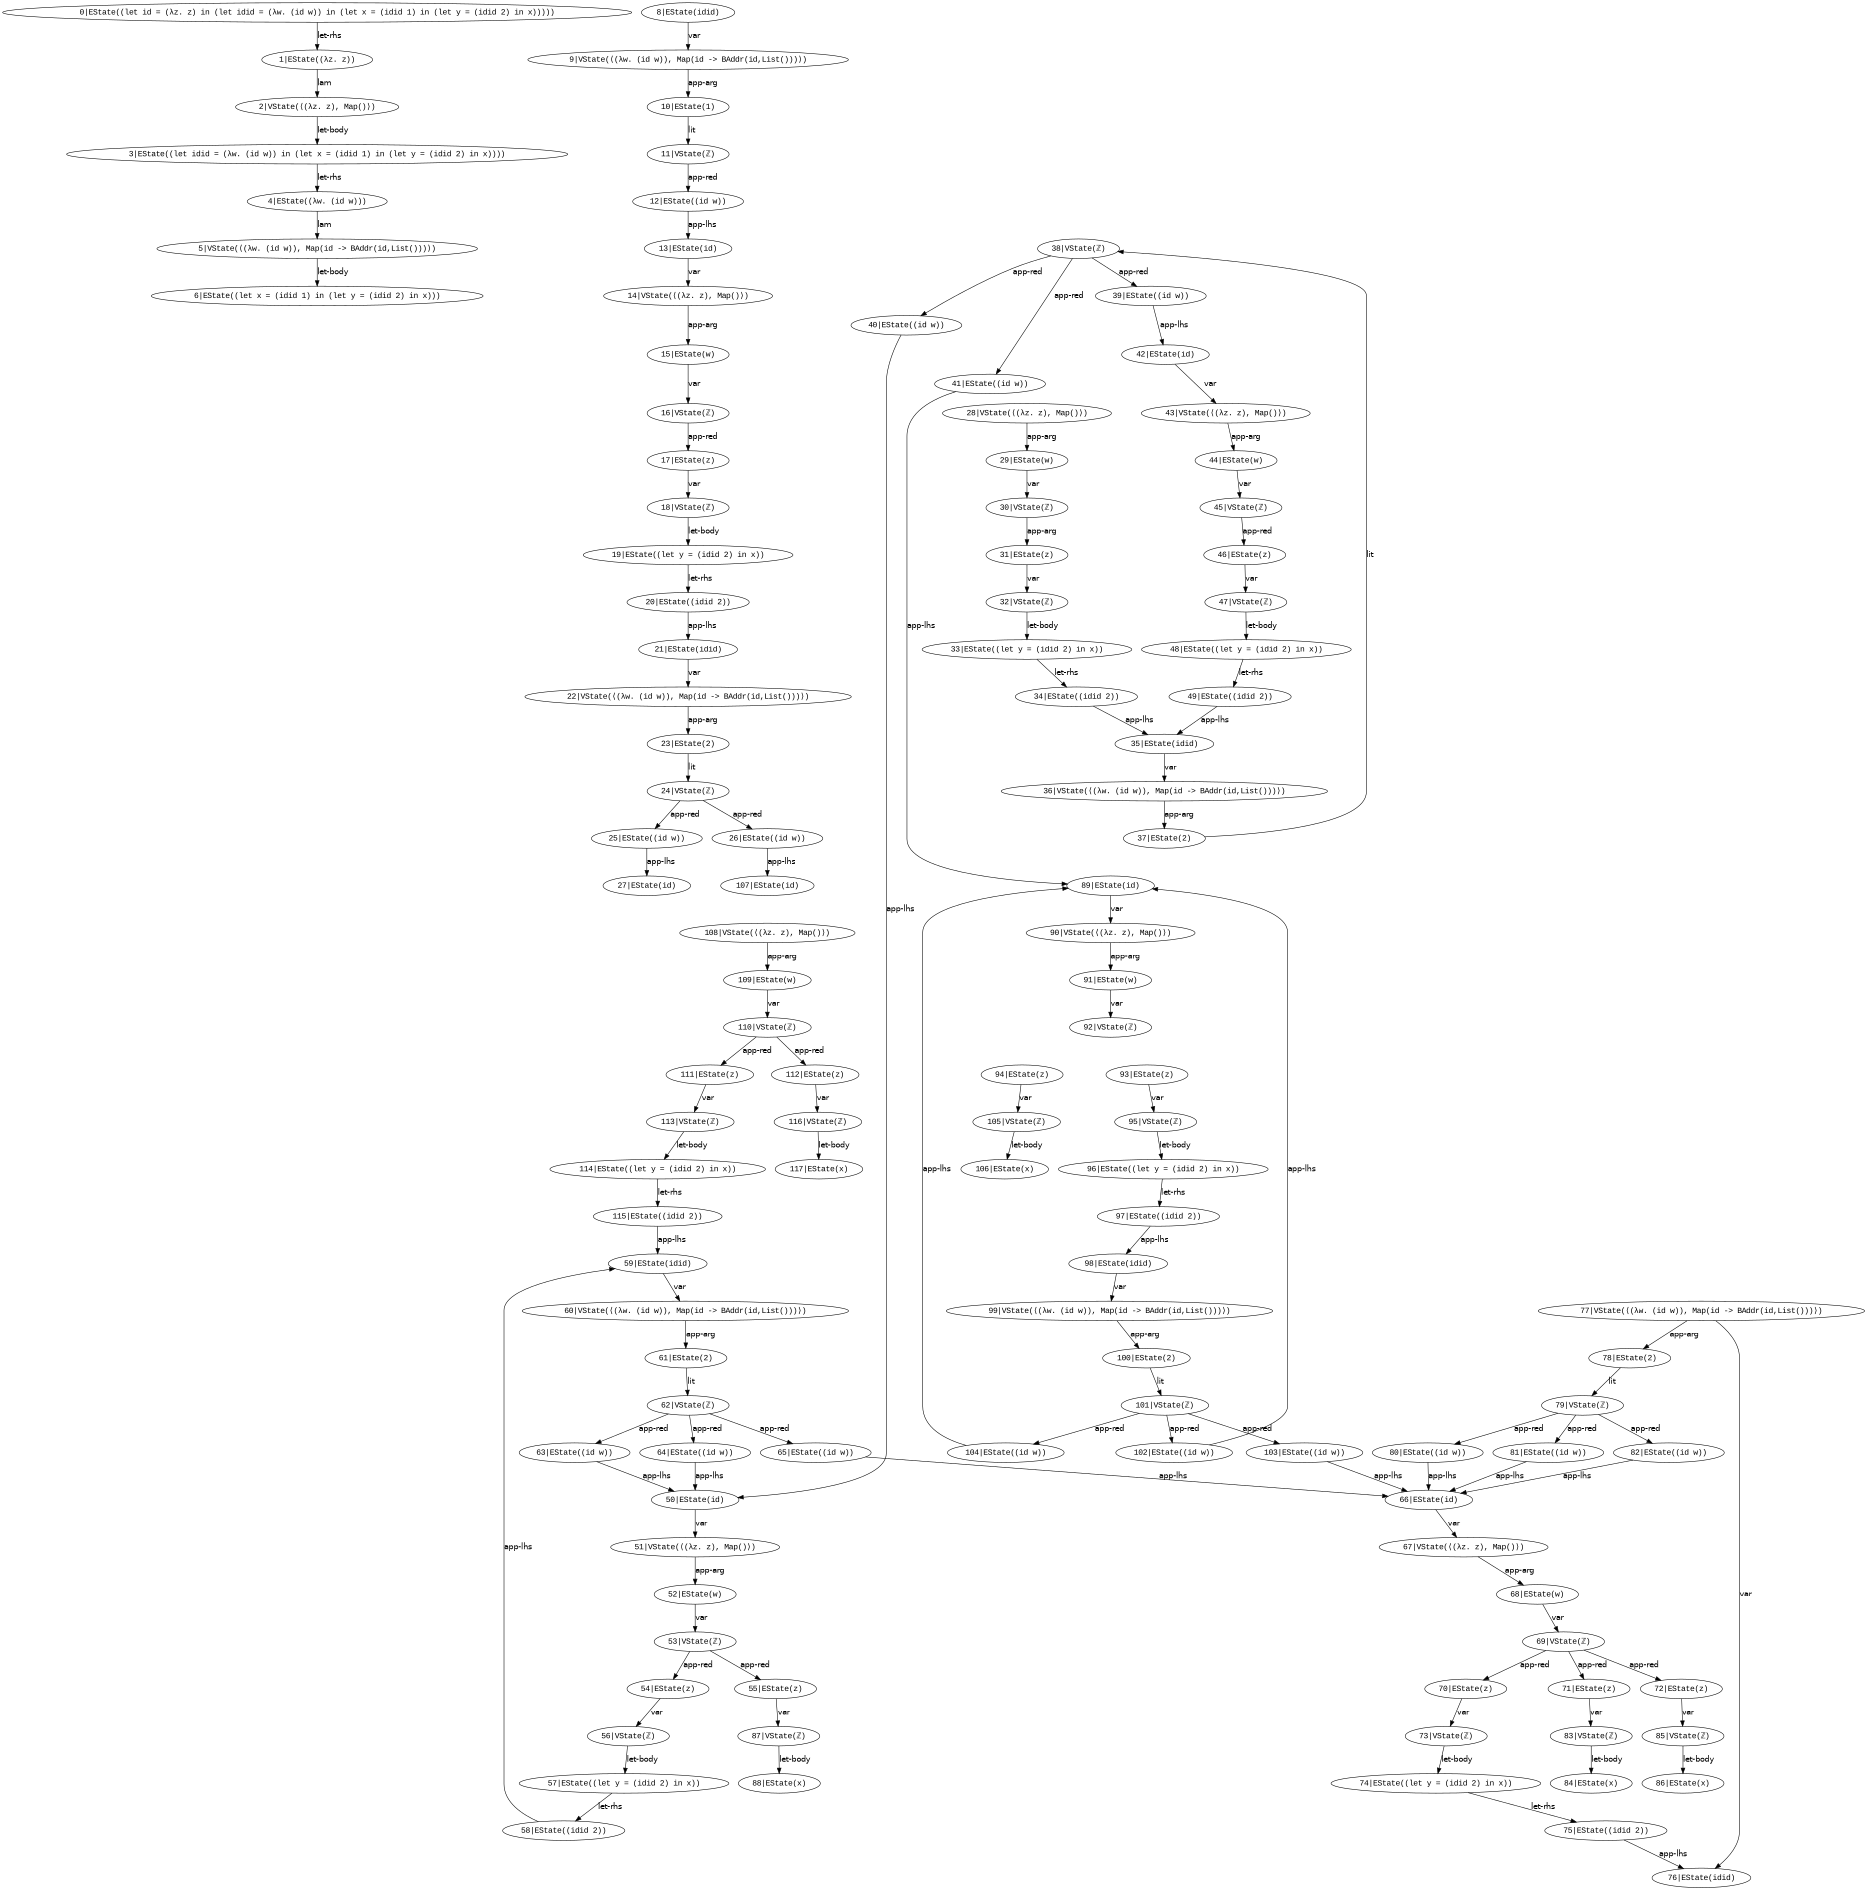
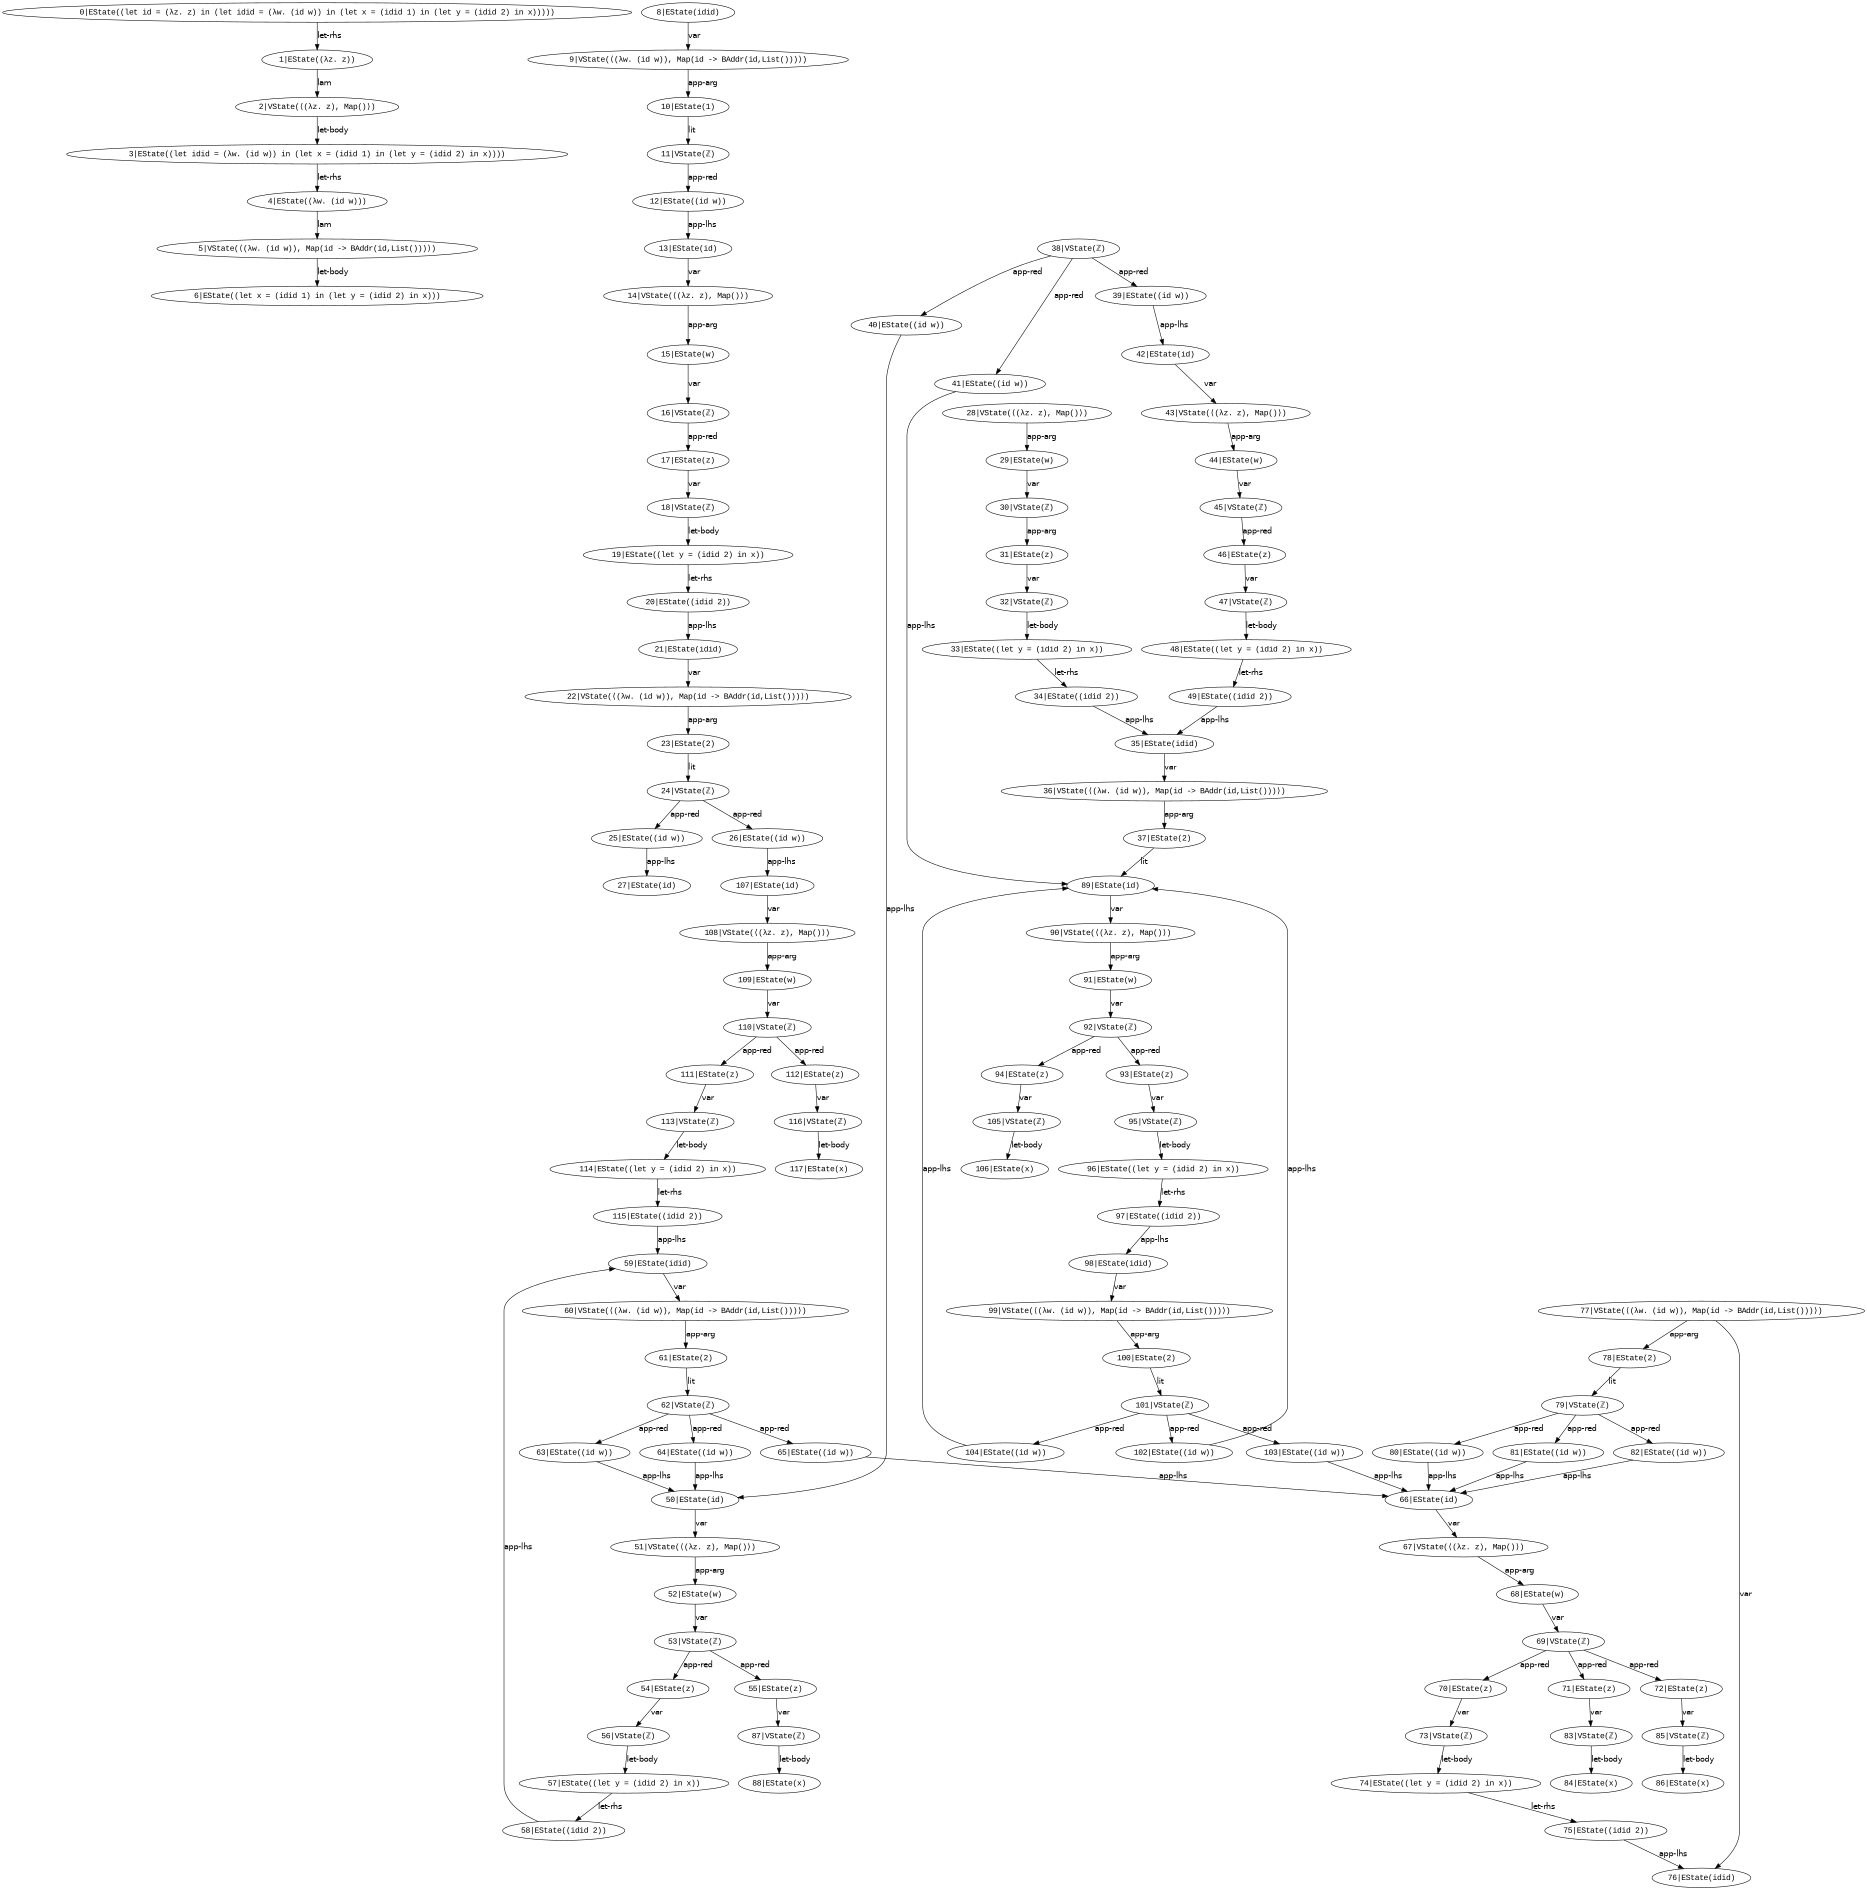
edge "37|EState(2)" -> "38|VState(ℤ)": now "37|EState(2)" -> "89|EState(id)"
edge "107|EState(id)" -> "108|VState(⟨(λz. z), Map()⟩)": added, label "var"
edge "92|VState(ℤ)" -> "93|EState(z)": added, label "app-red"
edge "92|VState(ℤ)" -> "94|EState(z)": added, label "app-red"
